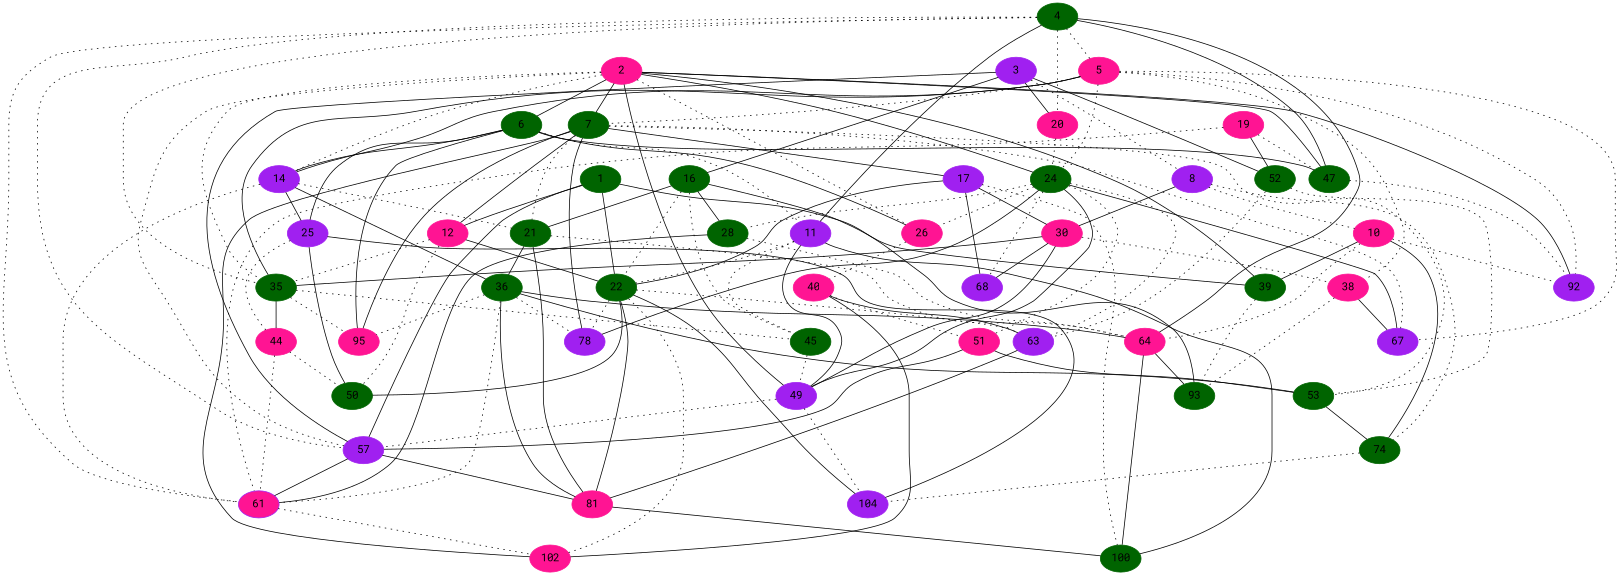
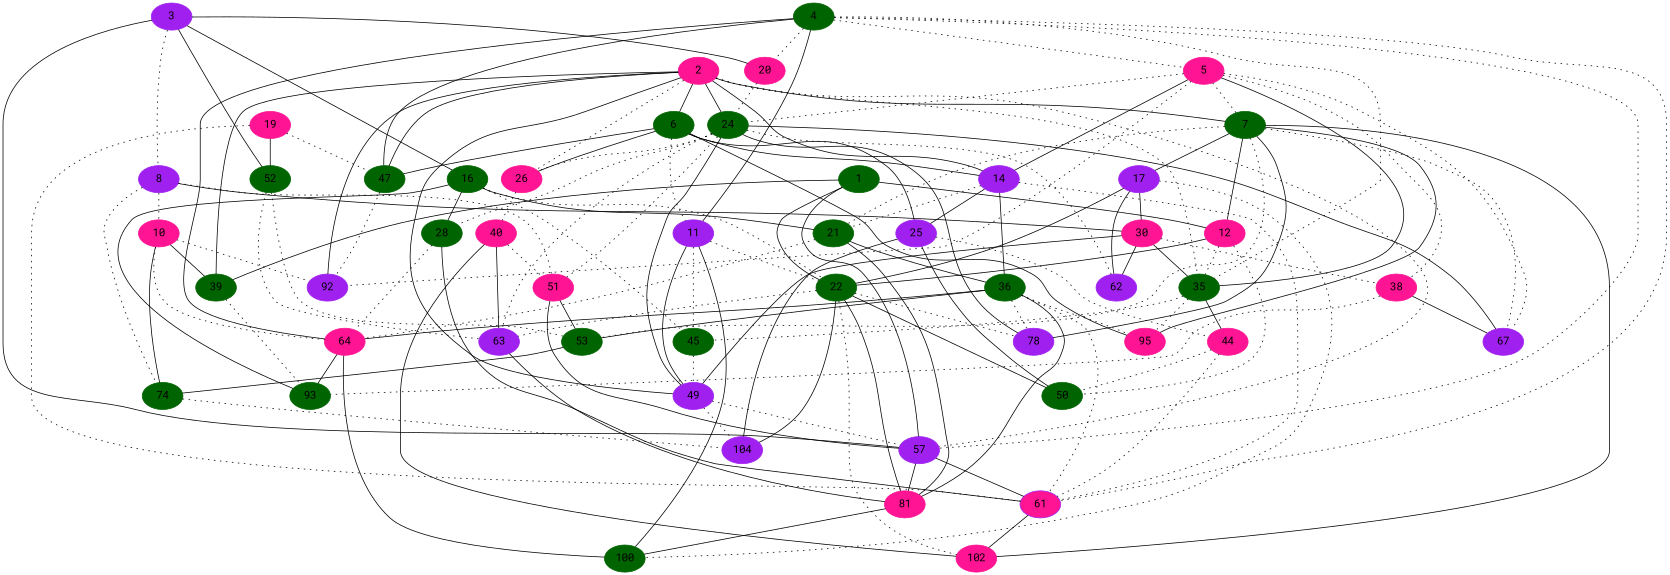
edge "2" -- "14": style dotted -> solid
edge "8" -- "51": added
node "68": label "68" -> "62"
edge "61" -- "102": style dotted -> solid
